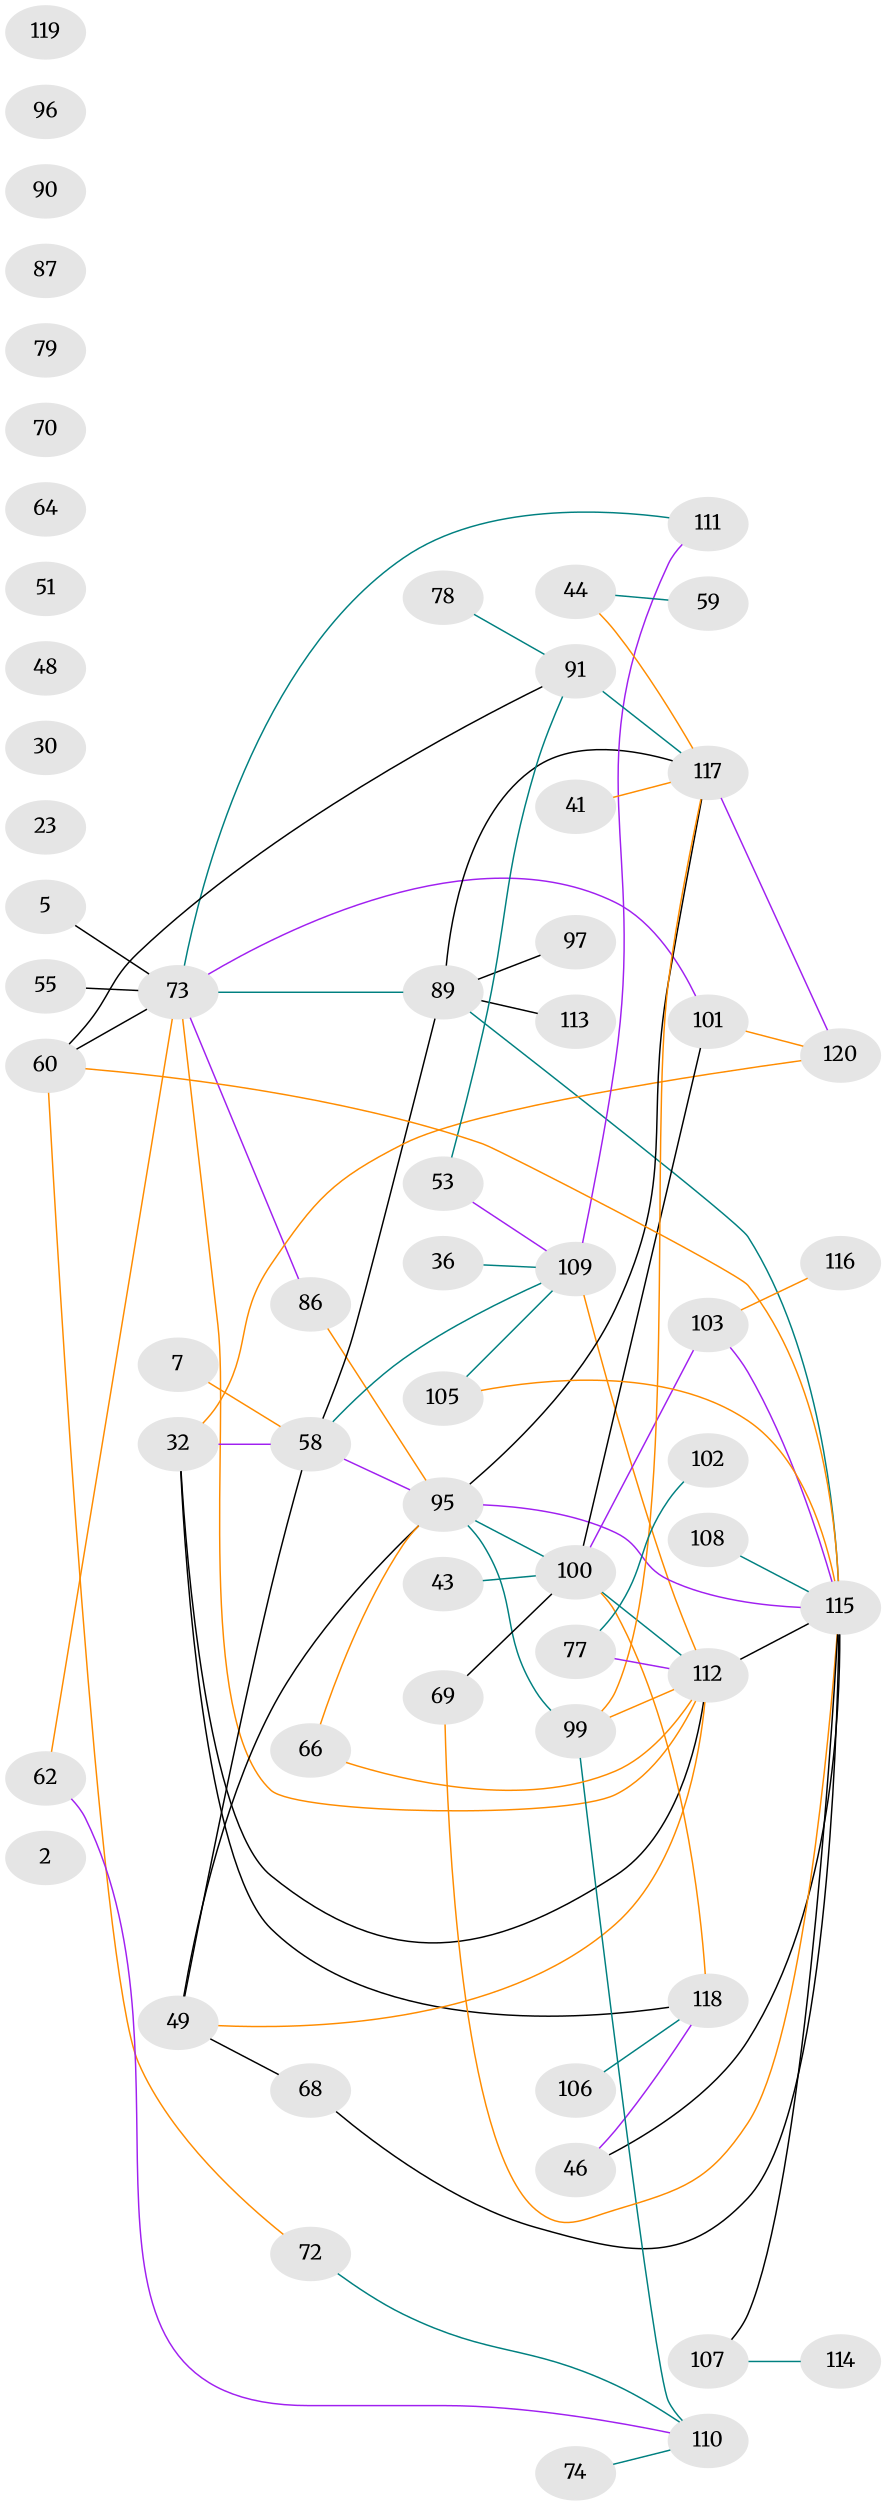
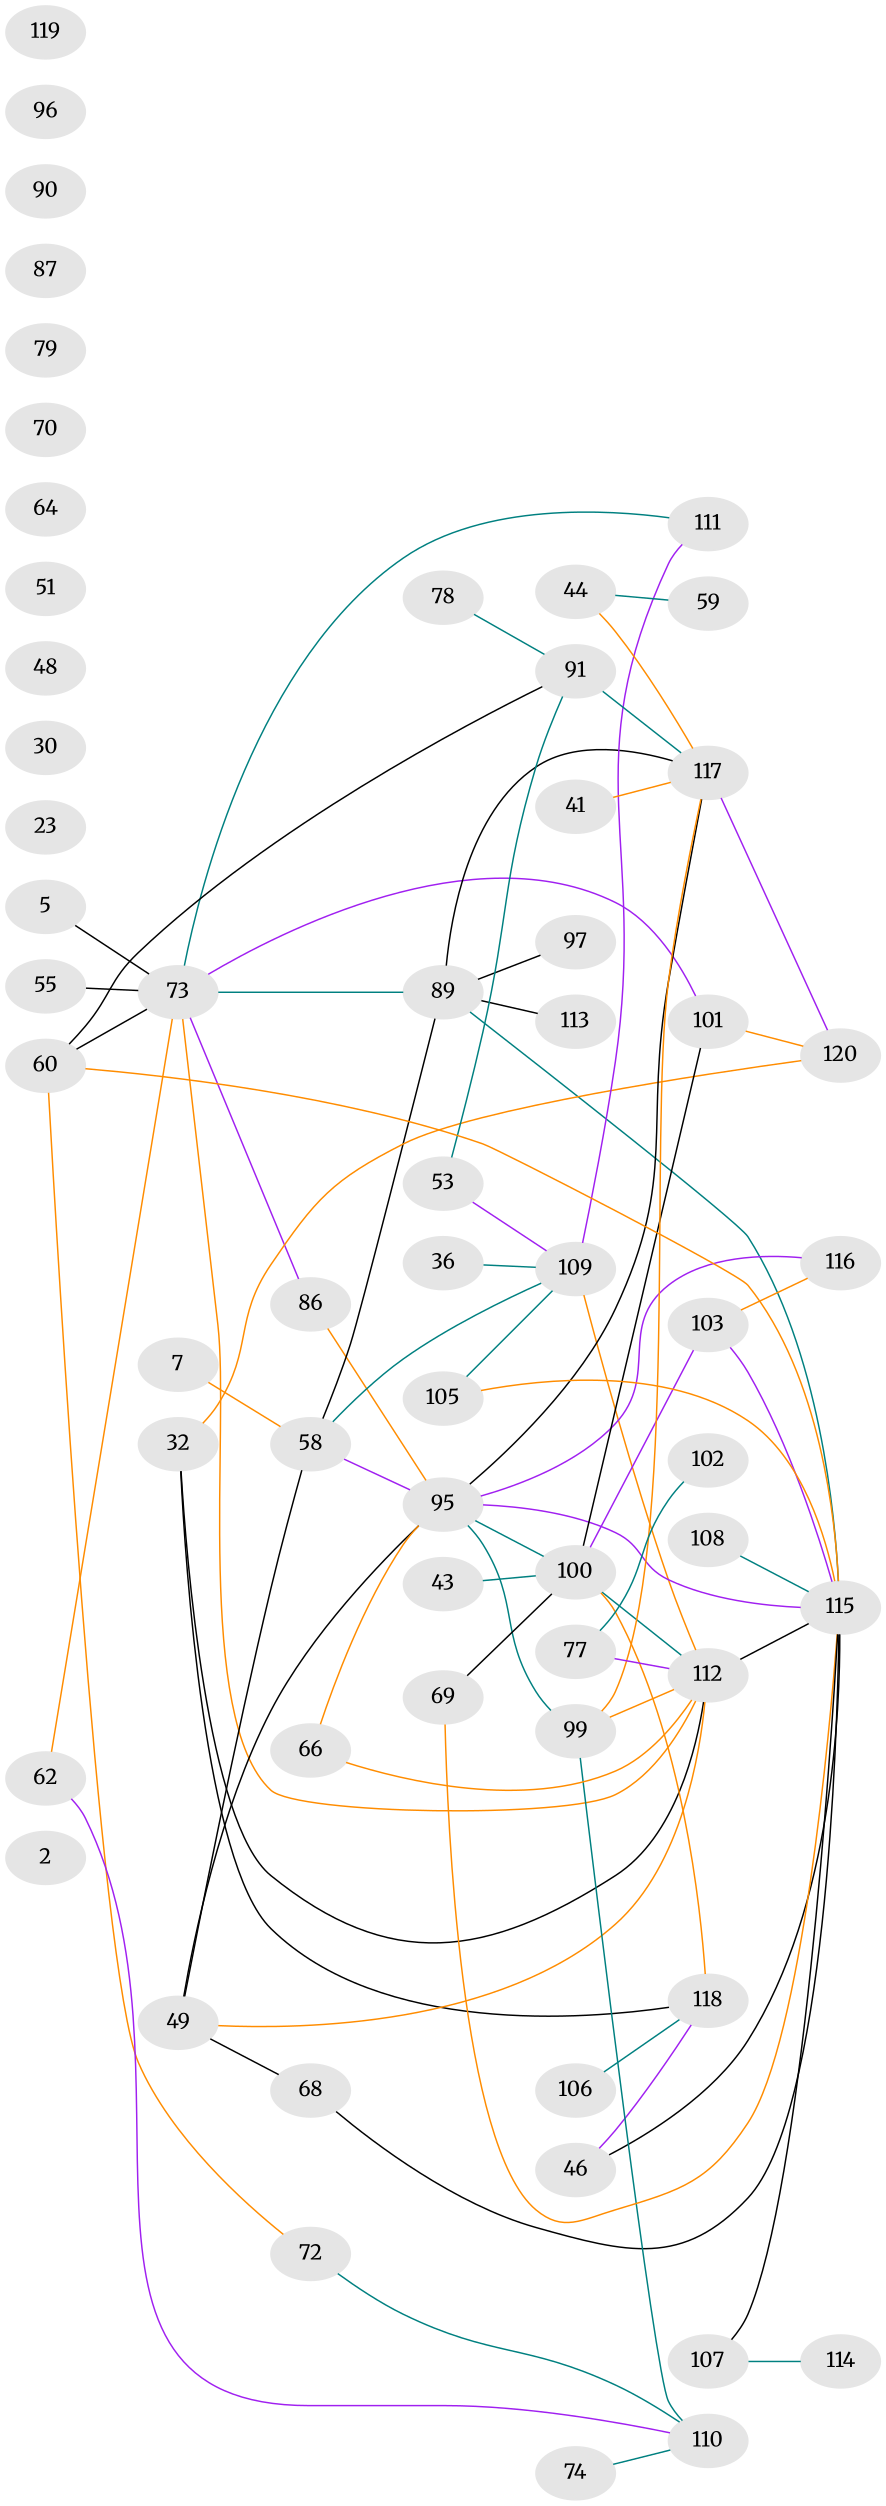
edge "116" -- "95": added
edge "32" -- "58": removed
